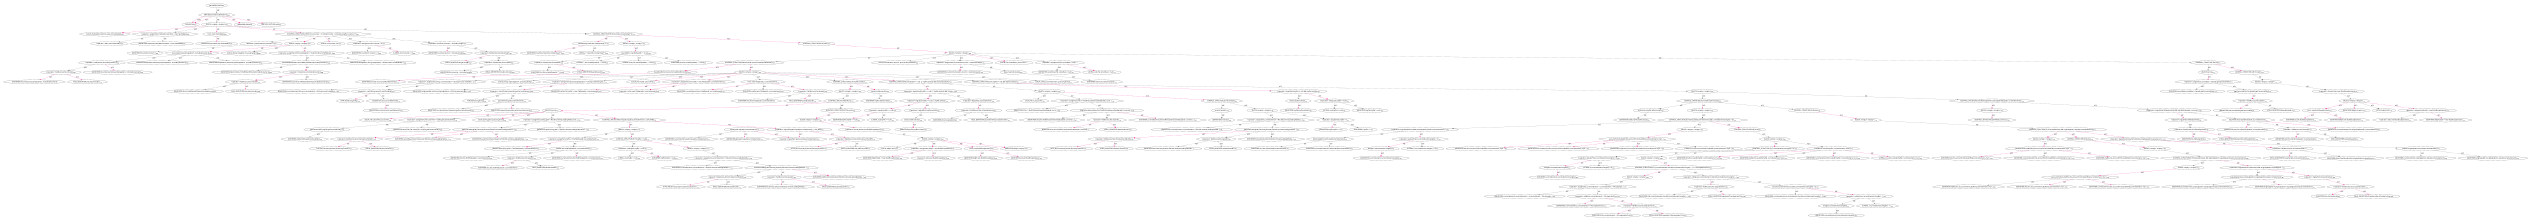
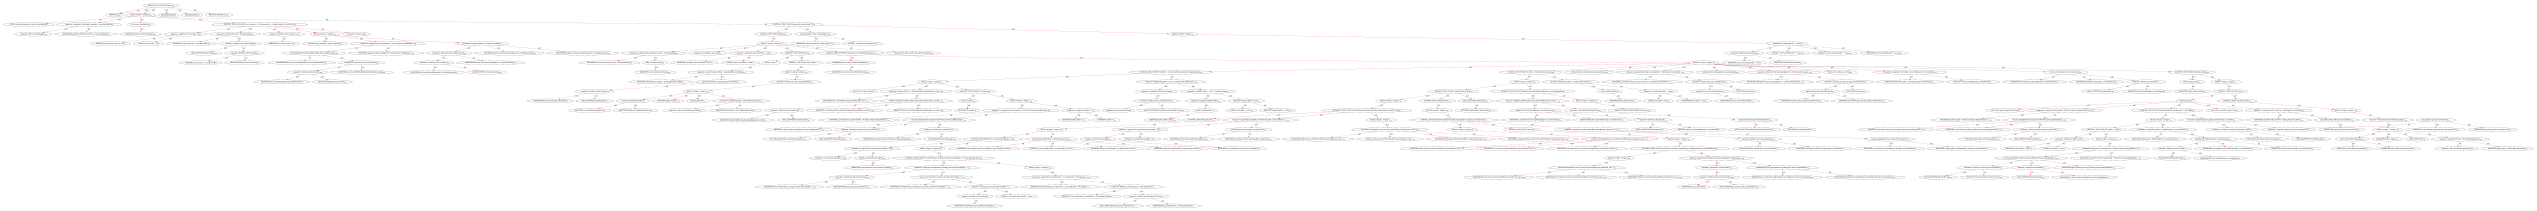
edge "(MODIFIER,VIRTUAL)" -> "(METHOD,checkIncludePatterns)": reversed
